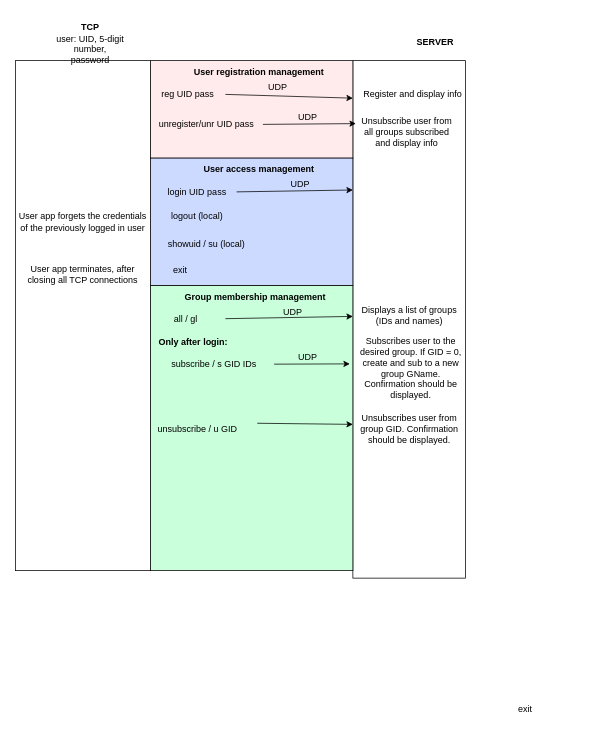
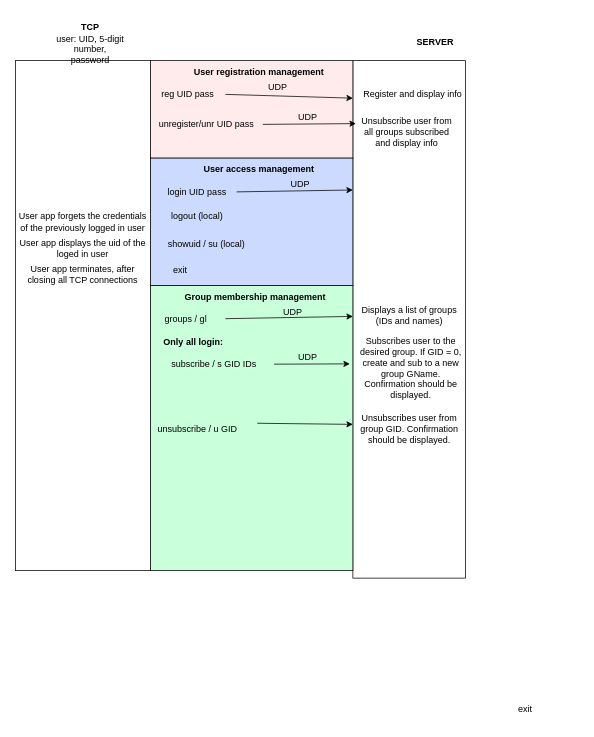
node "User app displays the uid of the loged in user": added
node "all / gl": label "all / gl" -> "groups / gl"
node "Only after login:": label "Only after login:" -> "Only all login:"
